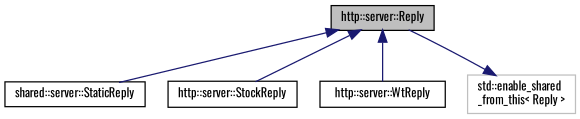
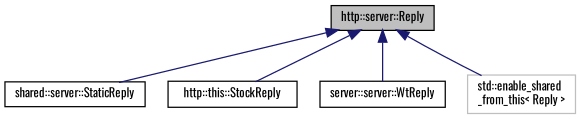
edge "http::server::Reply" -> "std::enable_shared _from_this< Reply >": reversed
node "http::server::StockReply": label "http::server::StockReply" -> "http::this::StockReply"
node "http::server::WtReply": label "http::server::WtReply" -> "server::server::WtReply"
